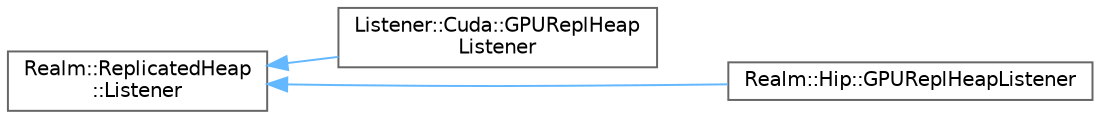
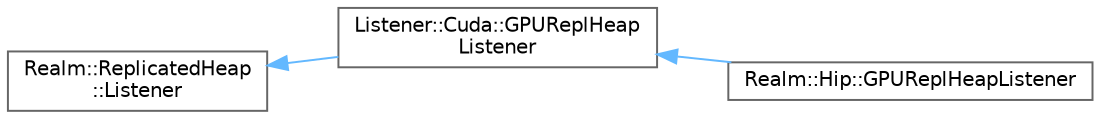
edge "Realm::Hip::GPUReplHeapListener" -> "Realm::ReplicatedHeap ::Listener": now "Realm::Hip::GPUReplHeapListener" -> "Listener::Cuda::GPUReplHeap Listener"
